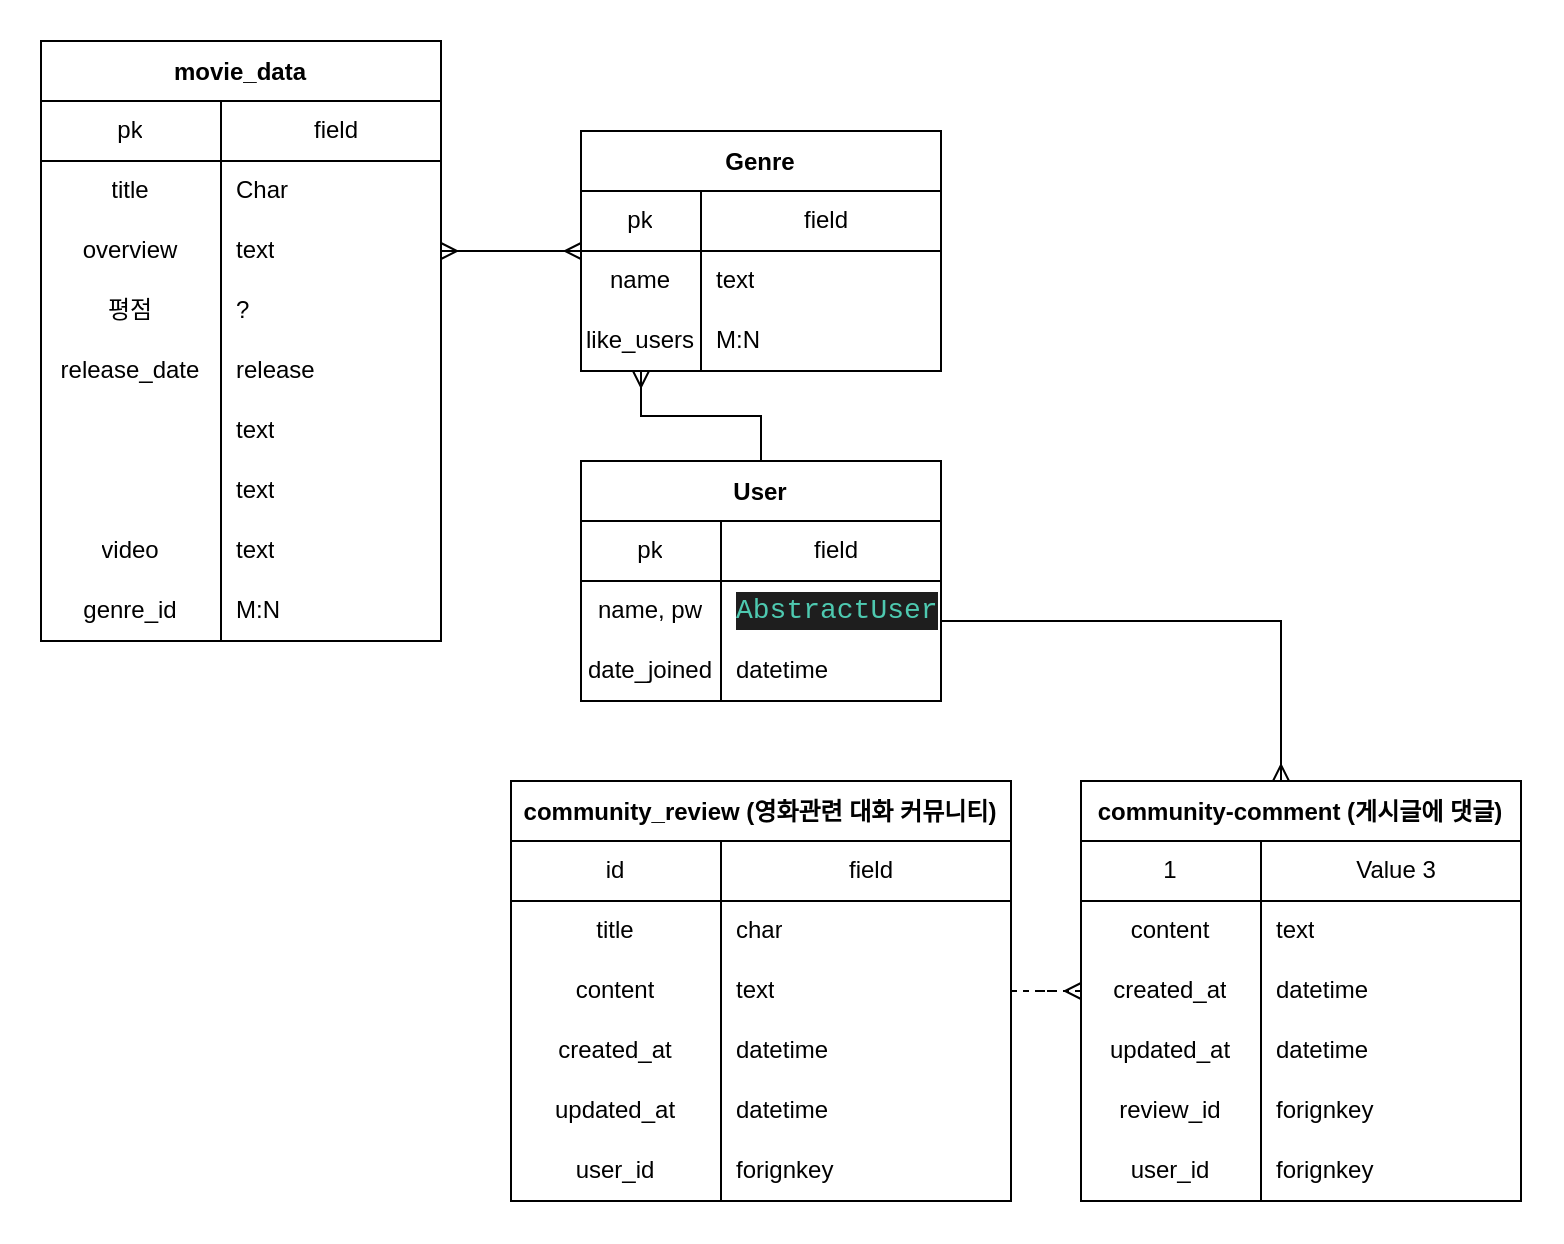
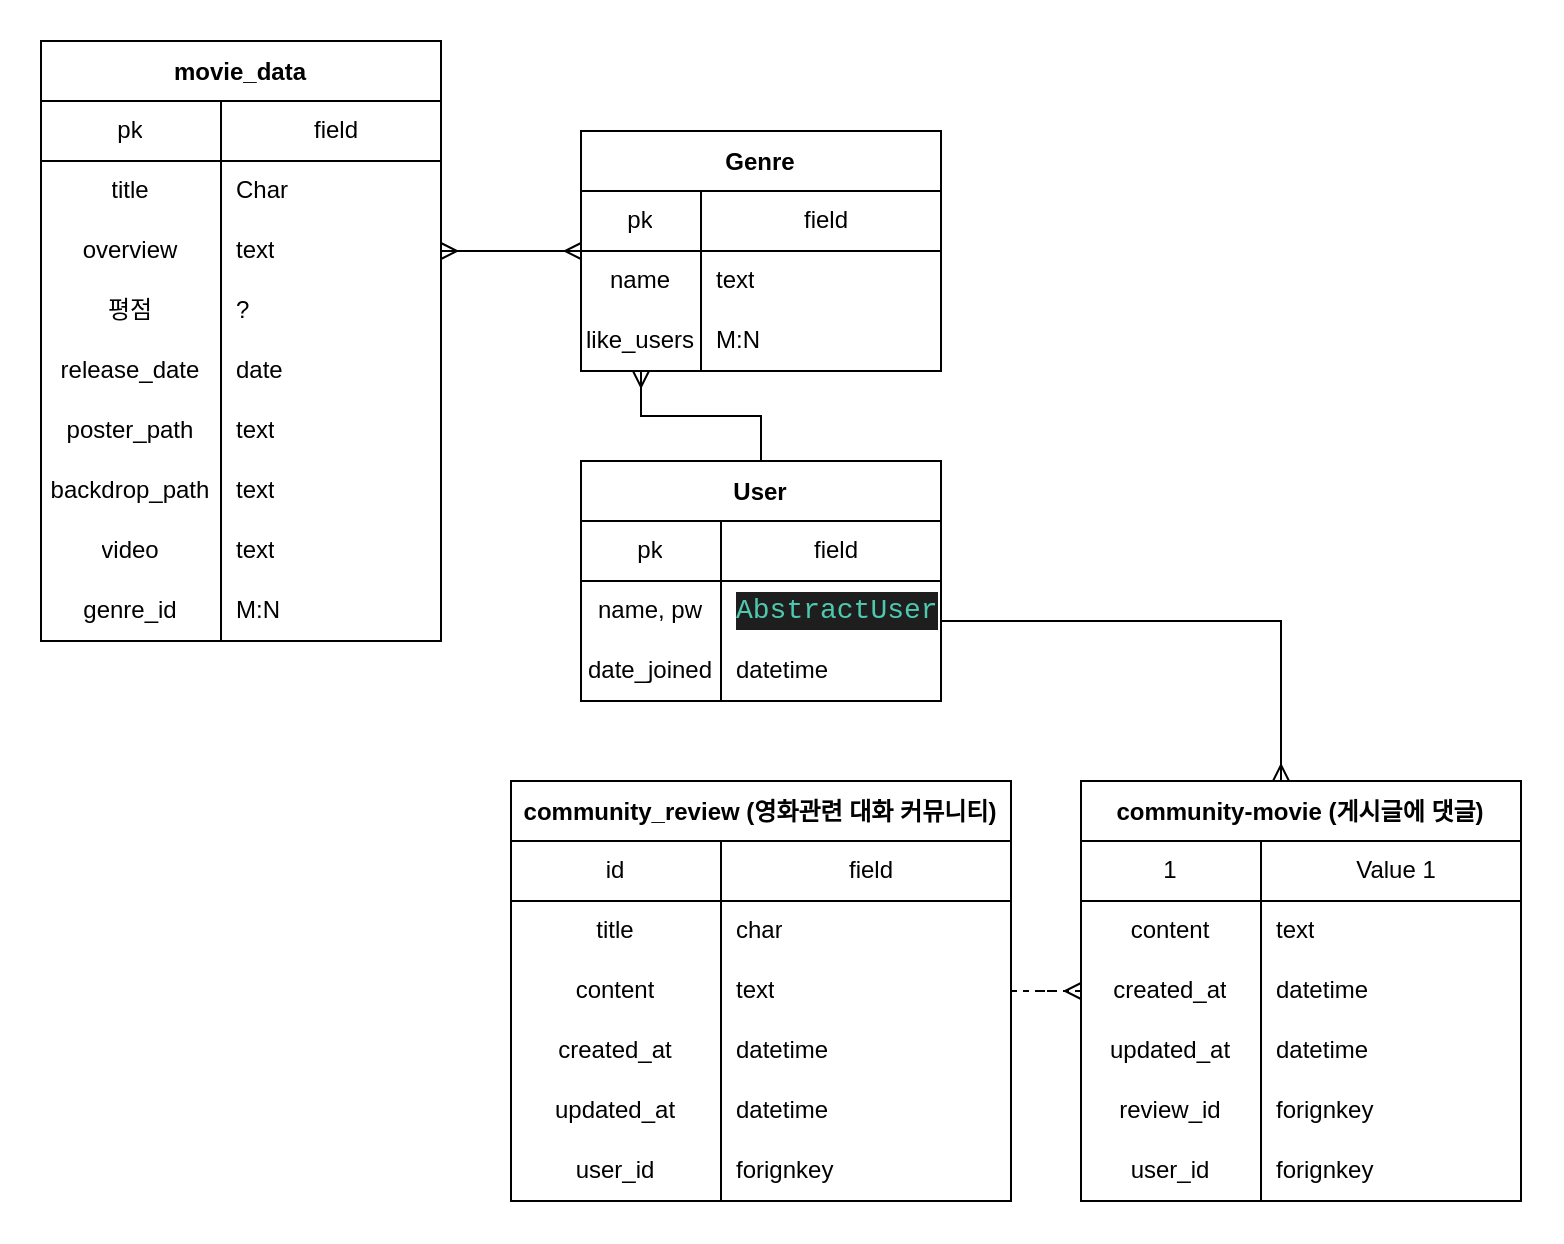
node "release": label "release" -> "date"
node "poster_path": added
node "backdrop_path": added
node "community-comment (게시글에 댓글)": label "community-comment (게시글에 댓글)" -> "community-movie (게시글에 댓글)"
node "Value 3": label "Value 3" -> "Value 1"
